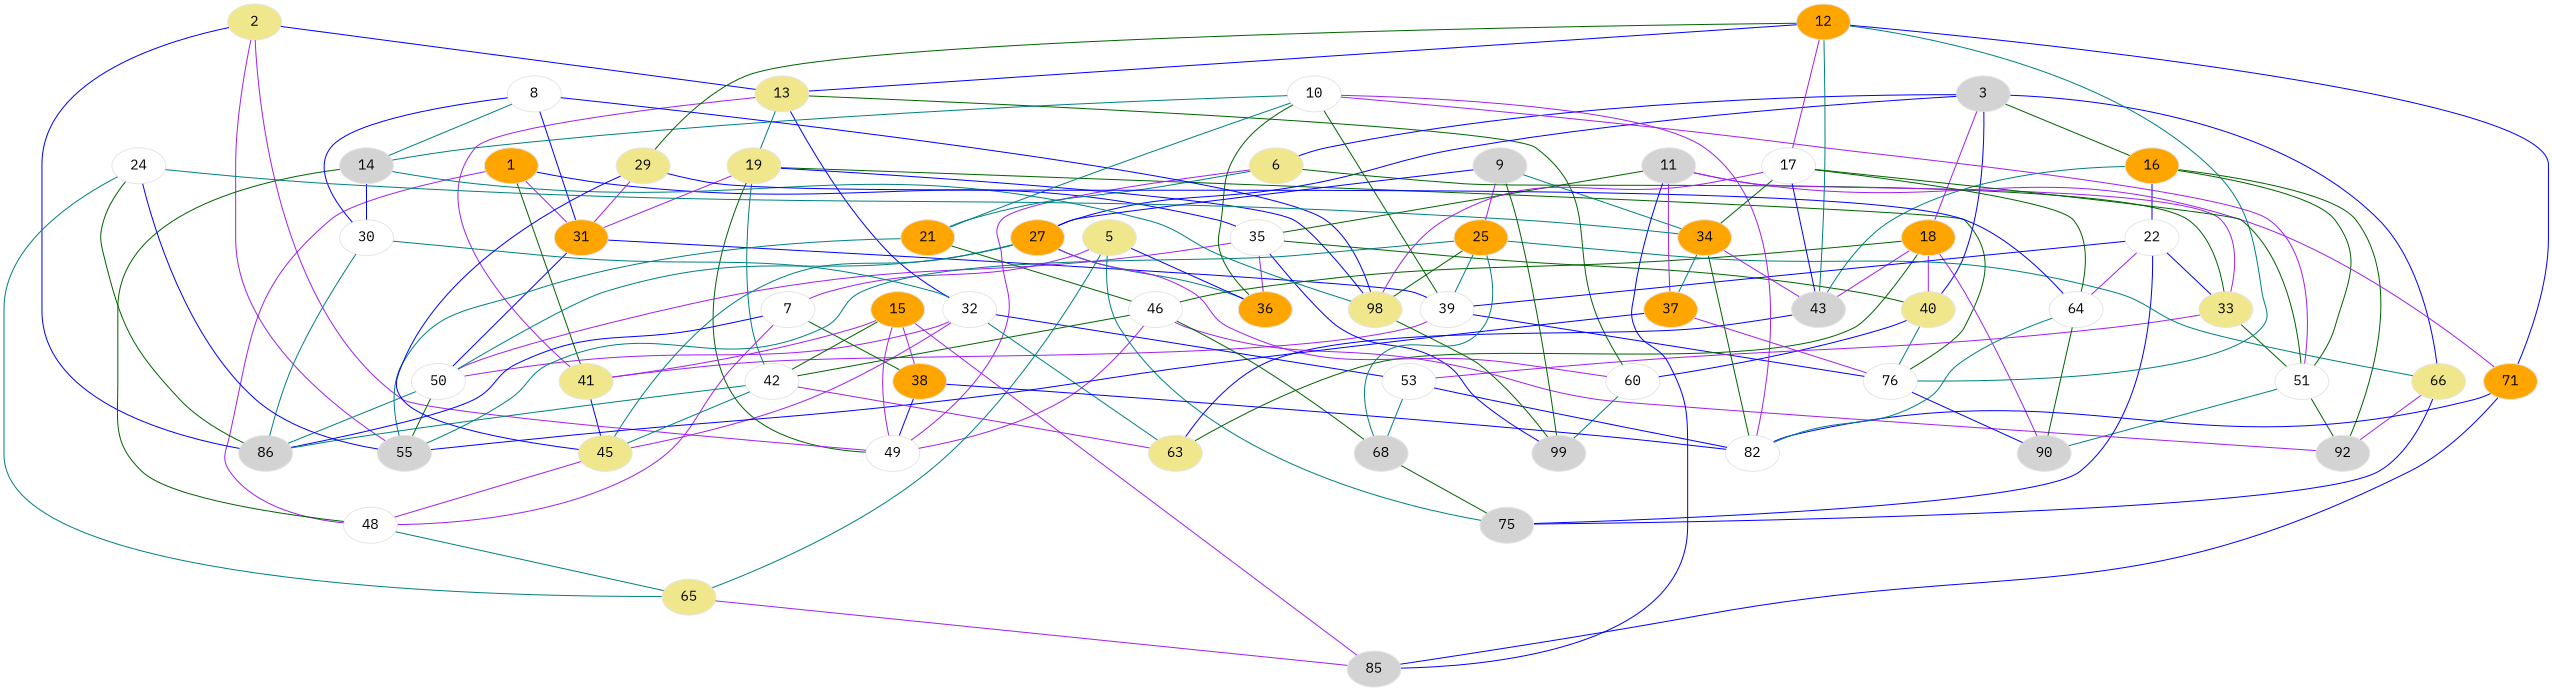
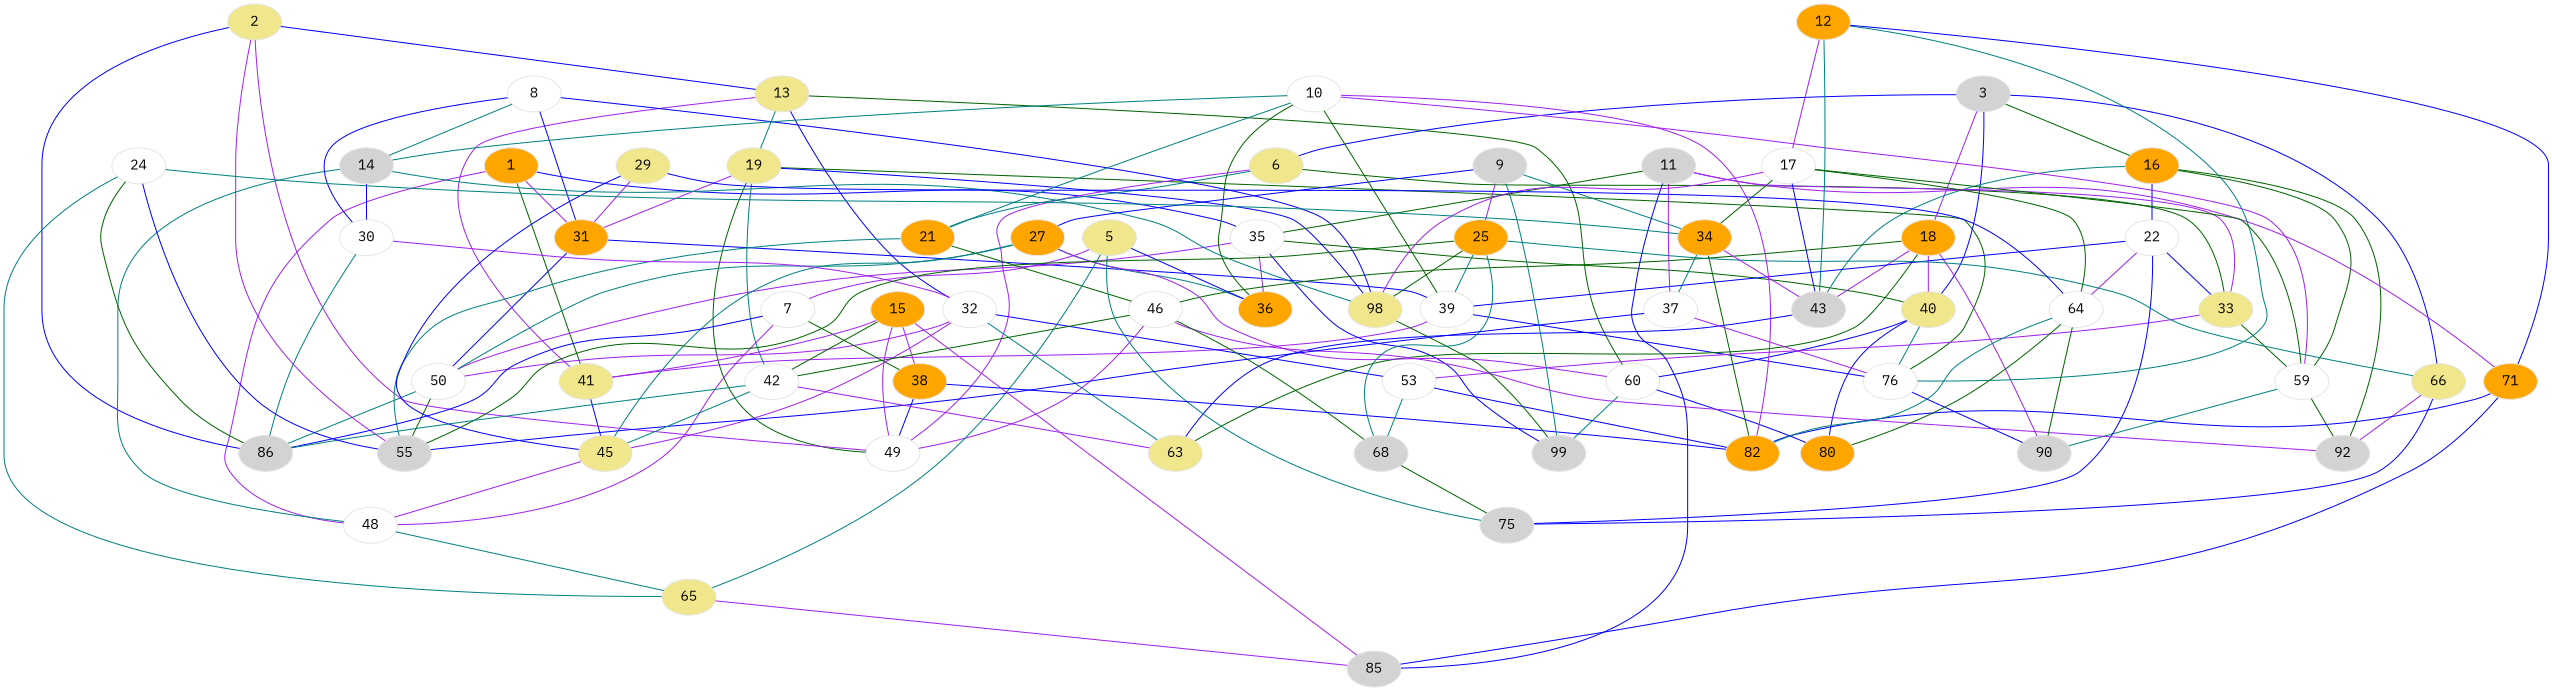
edge "12" -- "29": removed
edge "12" -- "13": removed
edge "3" -- "27": removed
edge "30" -- "32": color teal -> purple
edge "25" -- "55": color teal -> darkgreen
edge "9" -- "99": color darkgreen -> teal
node "37": fillcolor orange -> white
edge "14" -- "48": color darkgreen -> teal
node "51": label "51" -> "59"
node "82": fillcolor white -> orange
node "80": added
